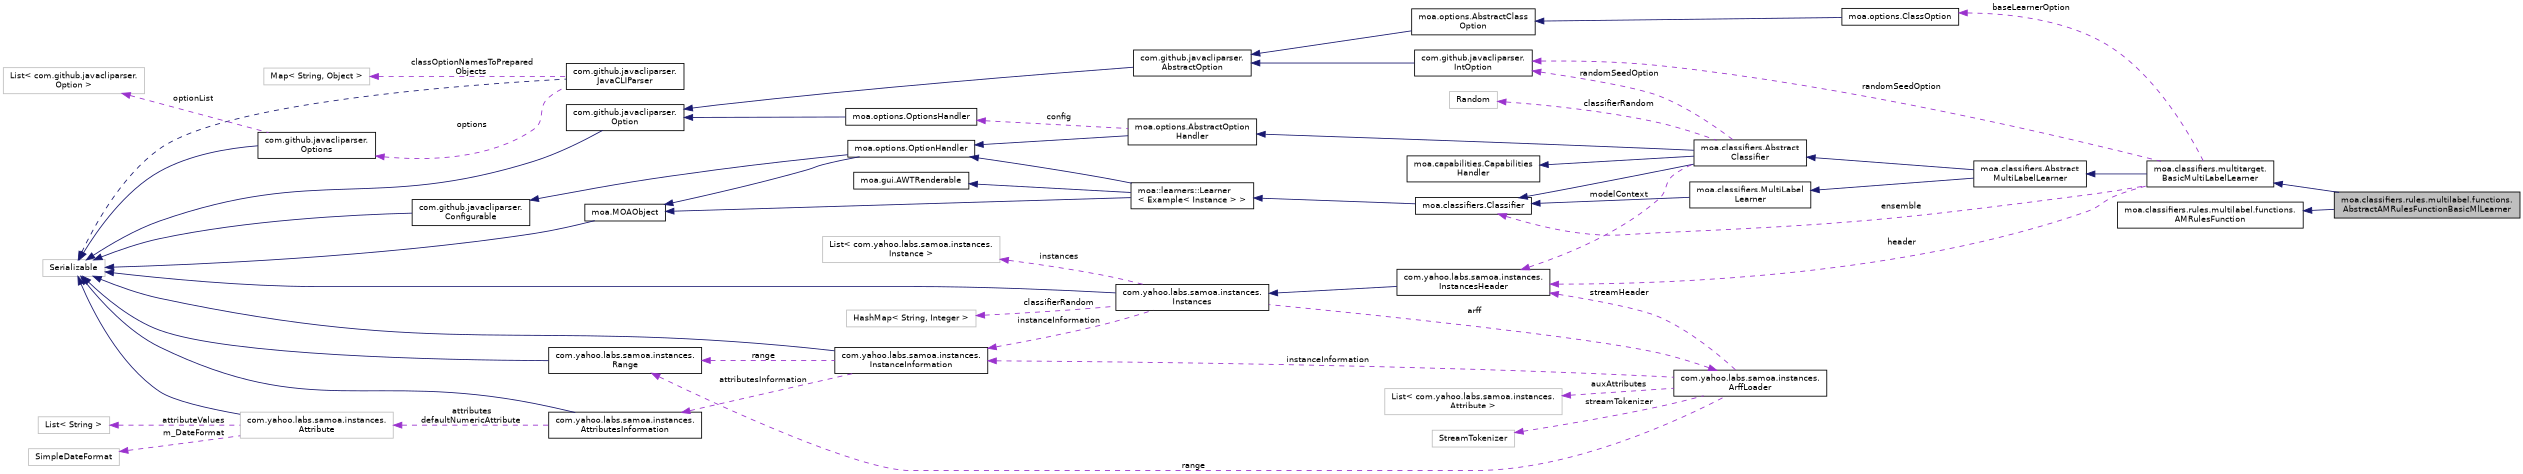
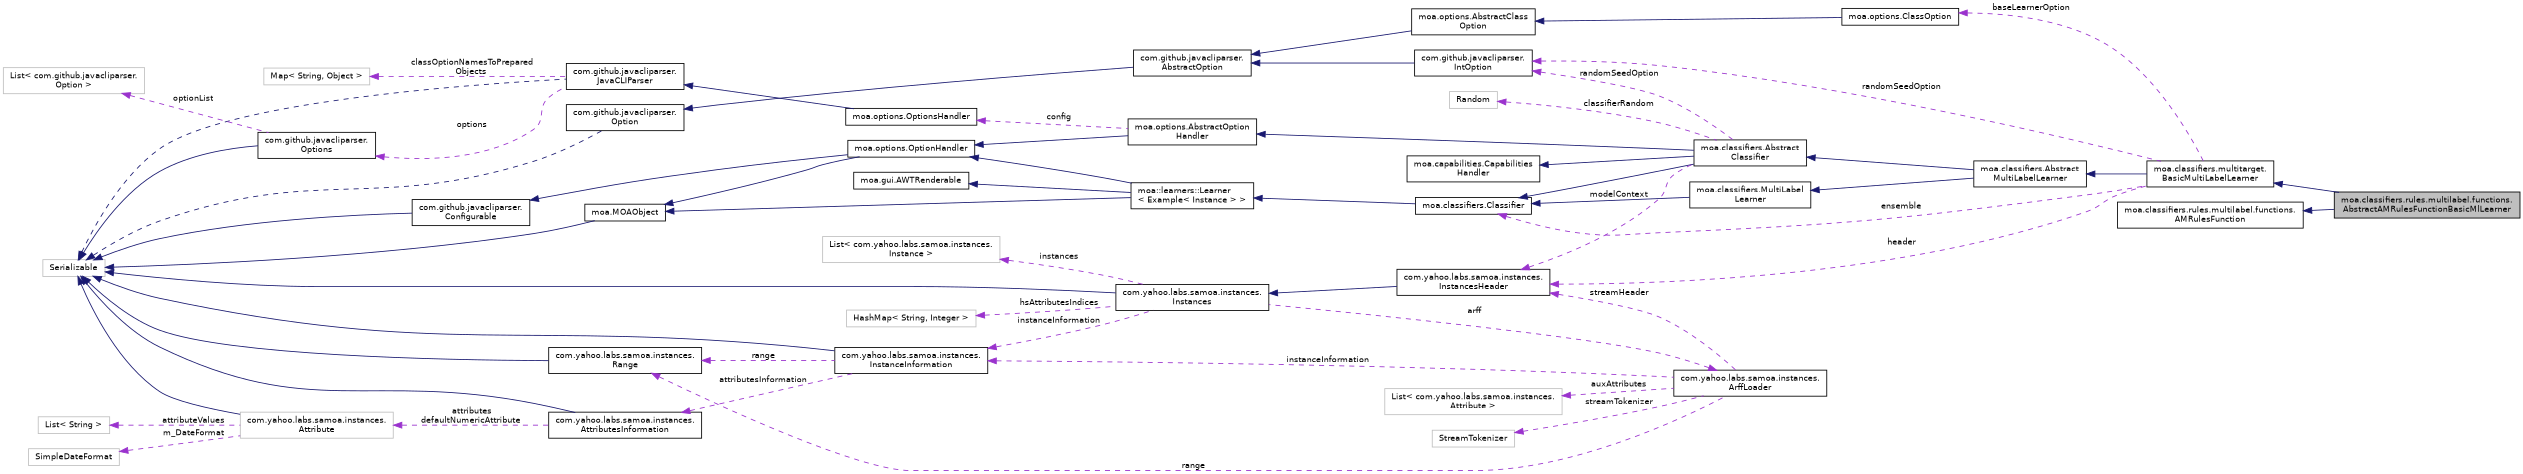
edge "moa.options.OptionsHandler" -> "com.github.javacliparser. Option": now "moa.options.OptionsHandler" -> "com.github.javacliparser. JavaCLIParser"
edge "com.github.javacliparser. Option" -> "Serializable": style solid -> dashed
edge "com.yahoo.labs.samoa.instances. Instances" -> "HashMap< String, Integer >": label " classifierRandom" -> " hsAttributesIndices"
